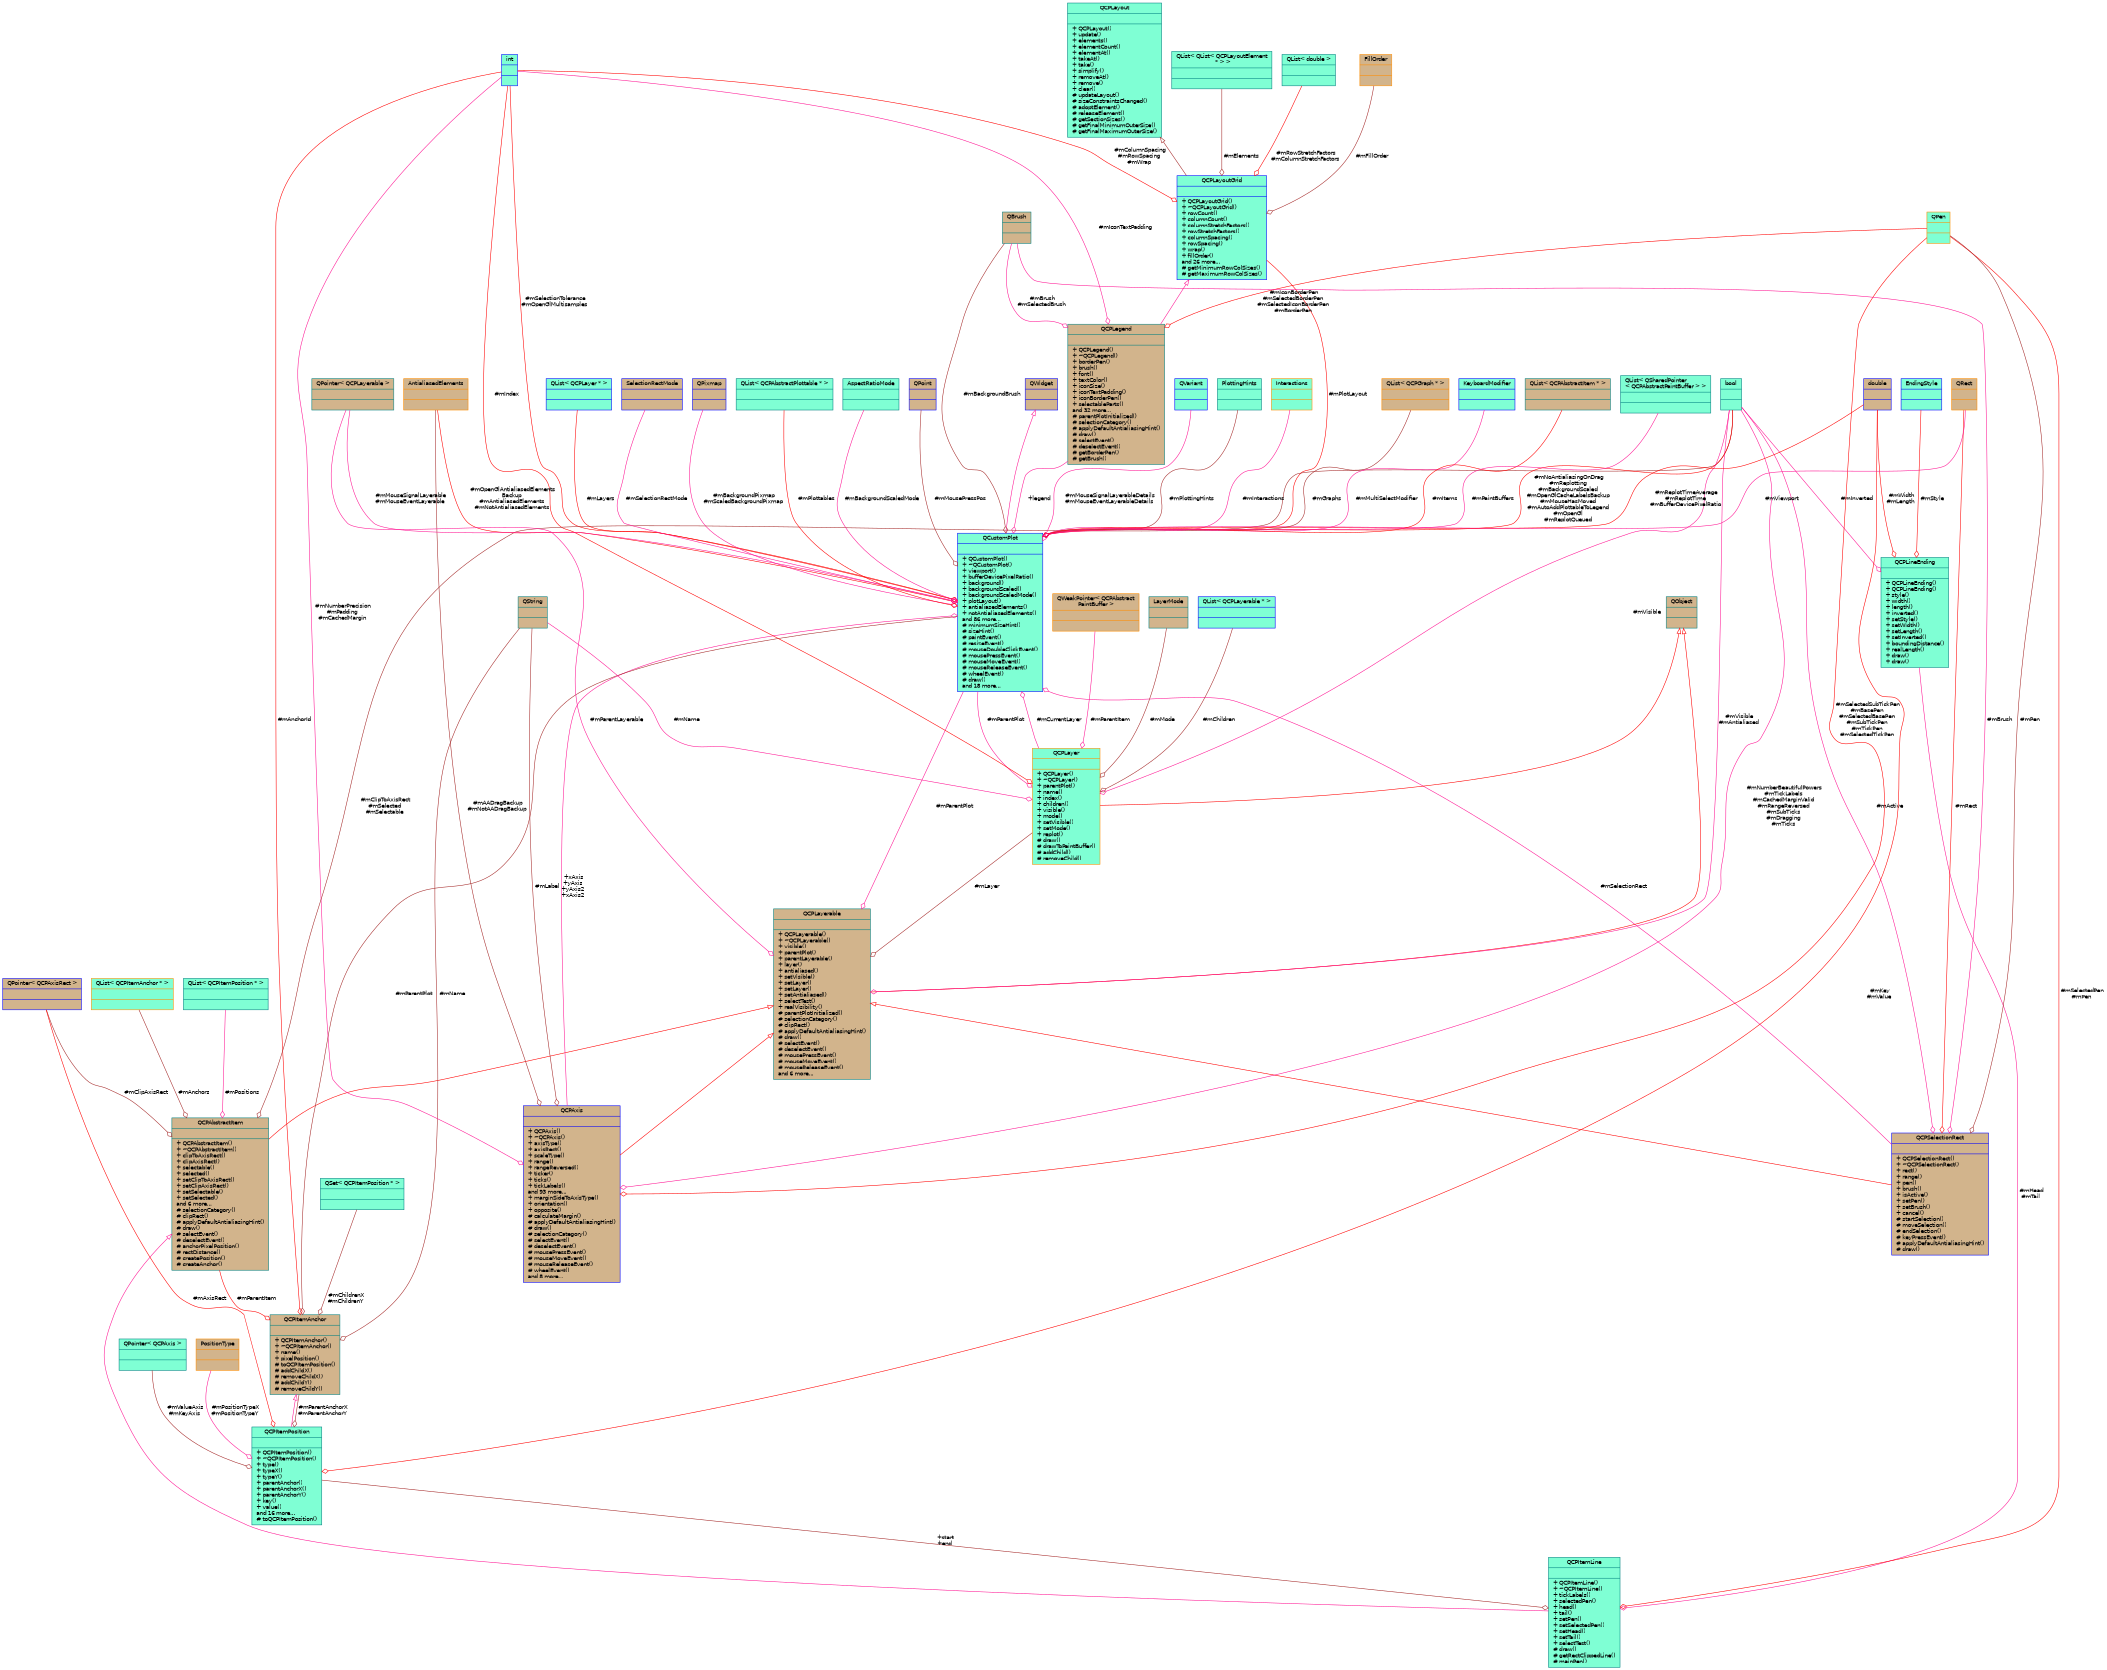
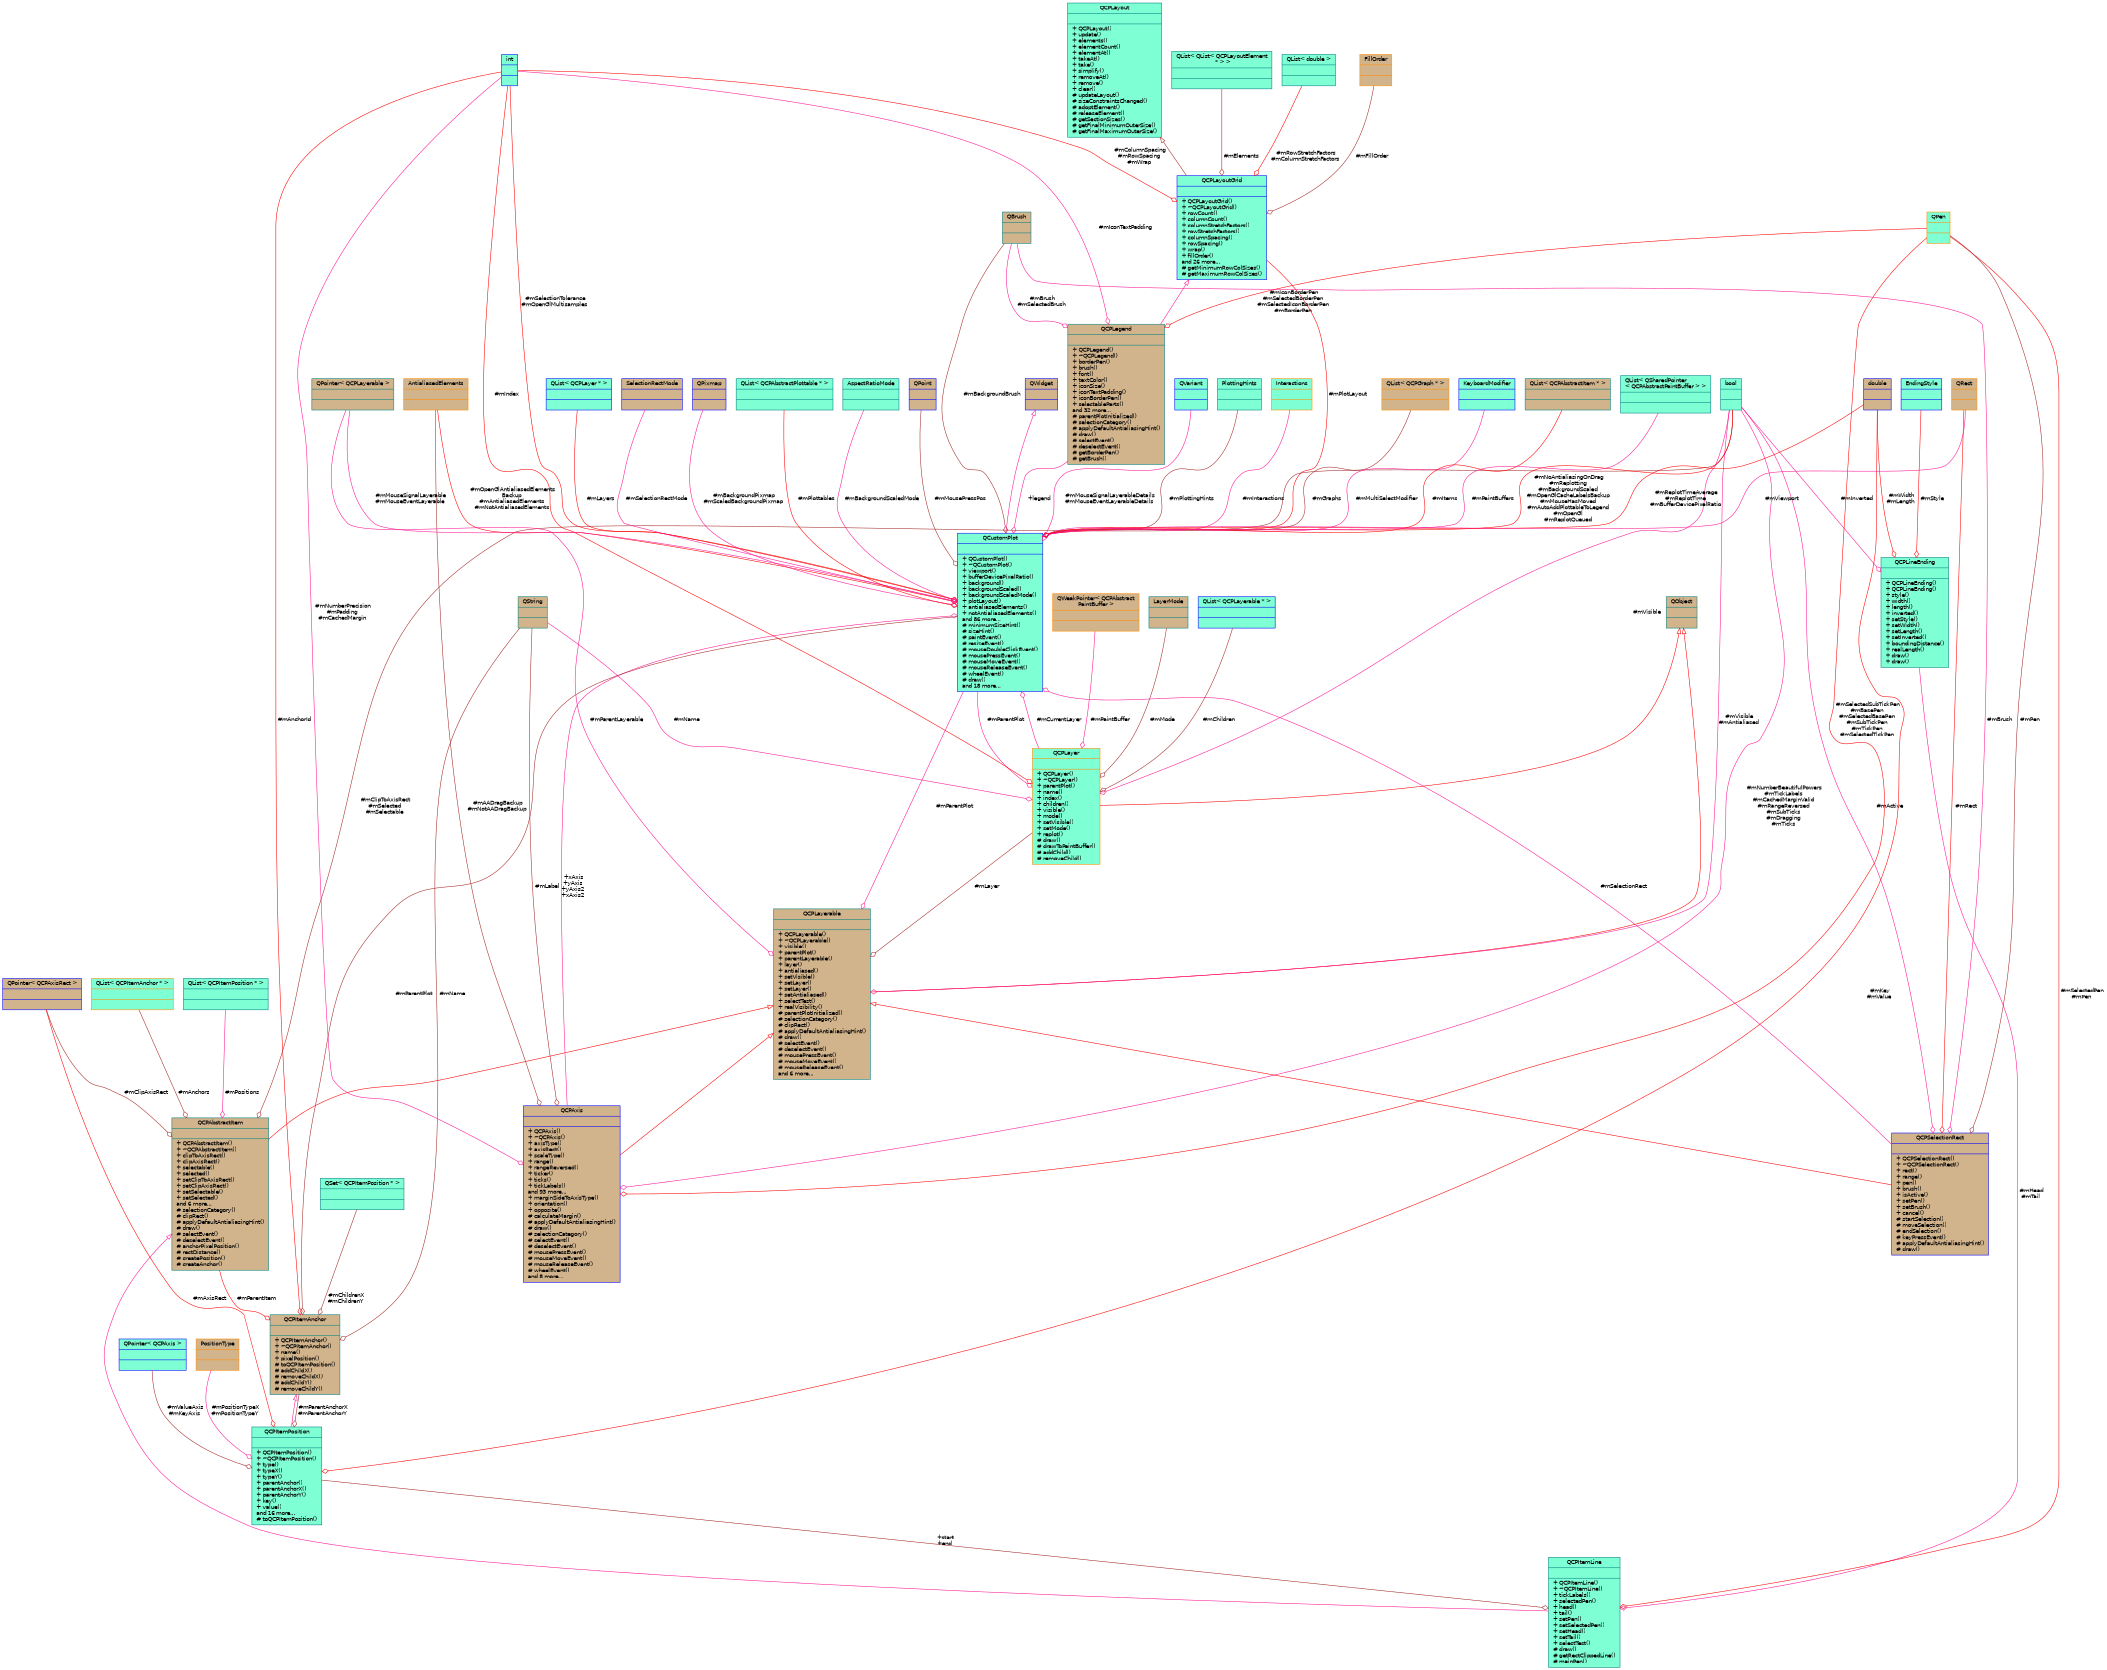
edge "QWeakPointer< QCPAbstract" -> "QCPLayer": label " #mParentItem" -> " #mPaintBuffer"
node "QPointer< QCPAxis >": color teal -> blue
